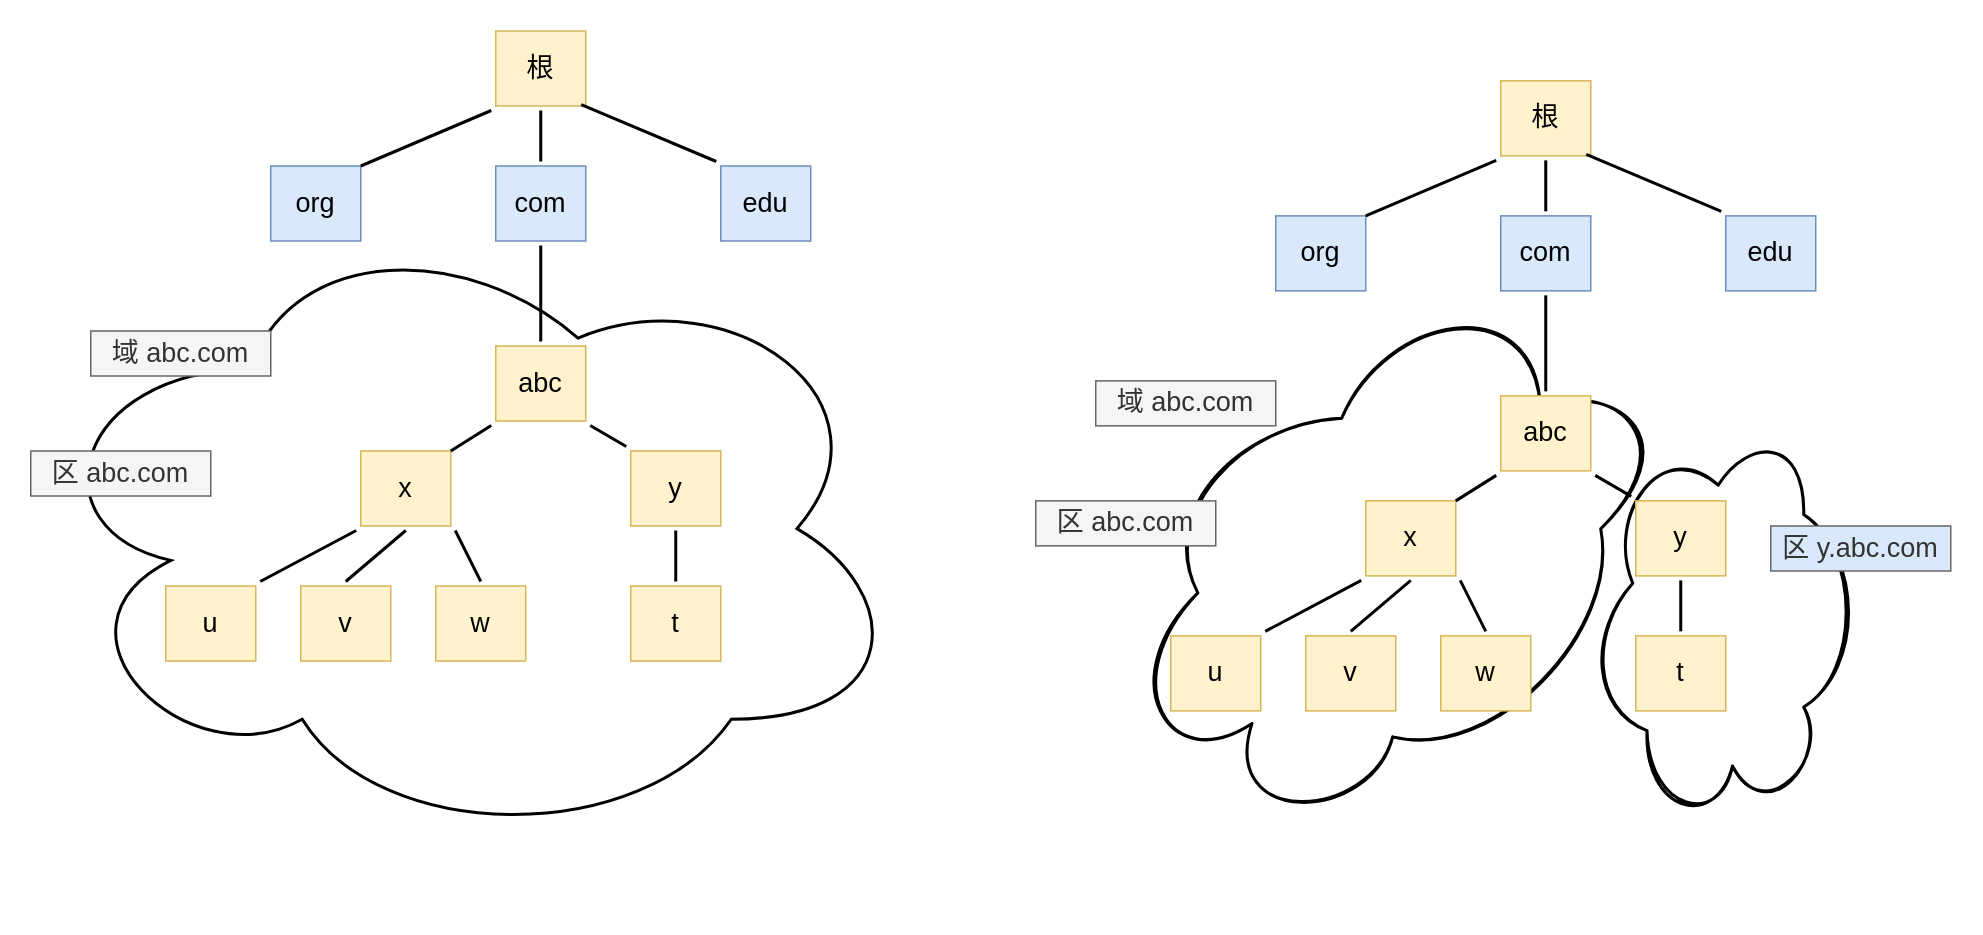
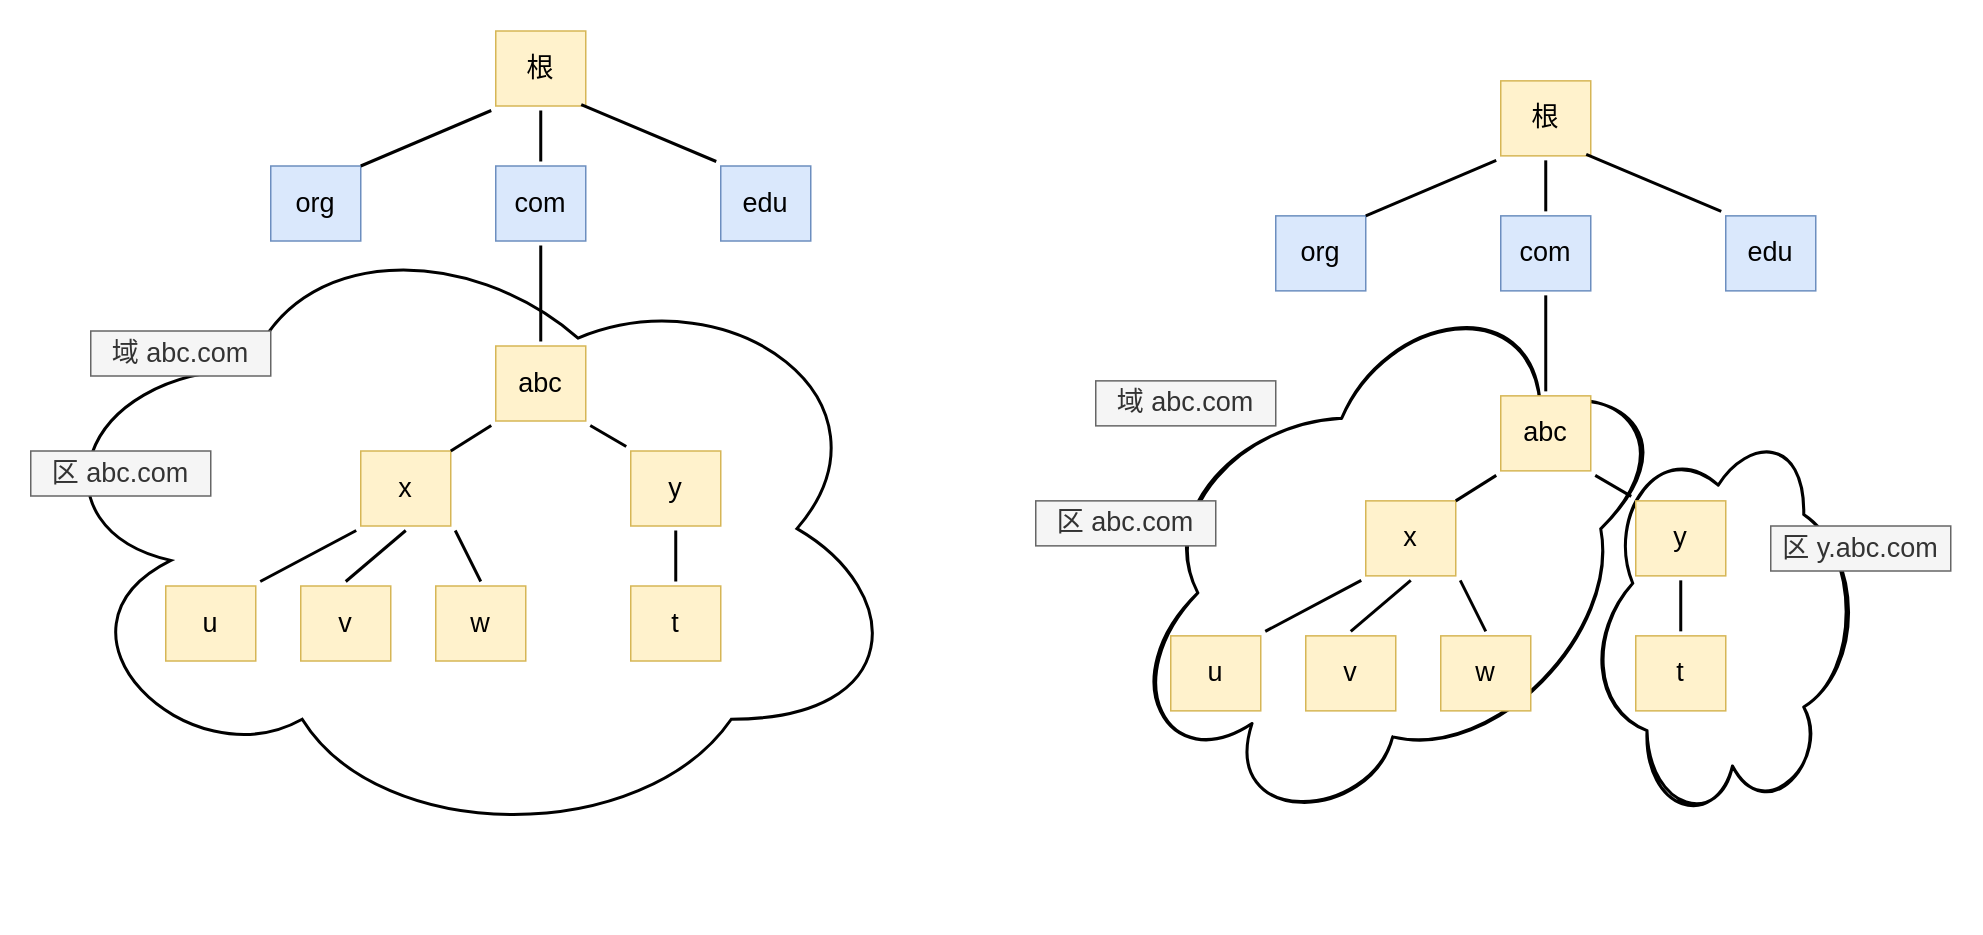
node "区 y.abc.com": fillcolor #dae8fc -> #f5f5f5
